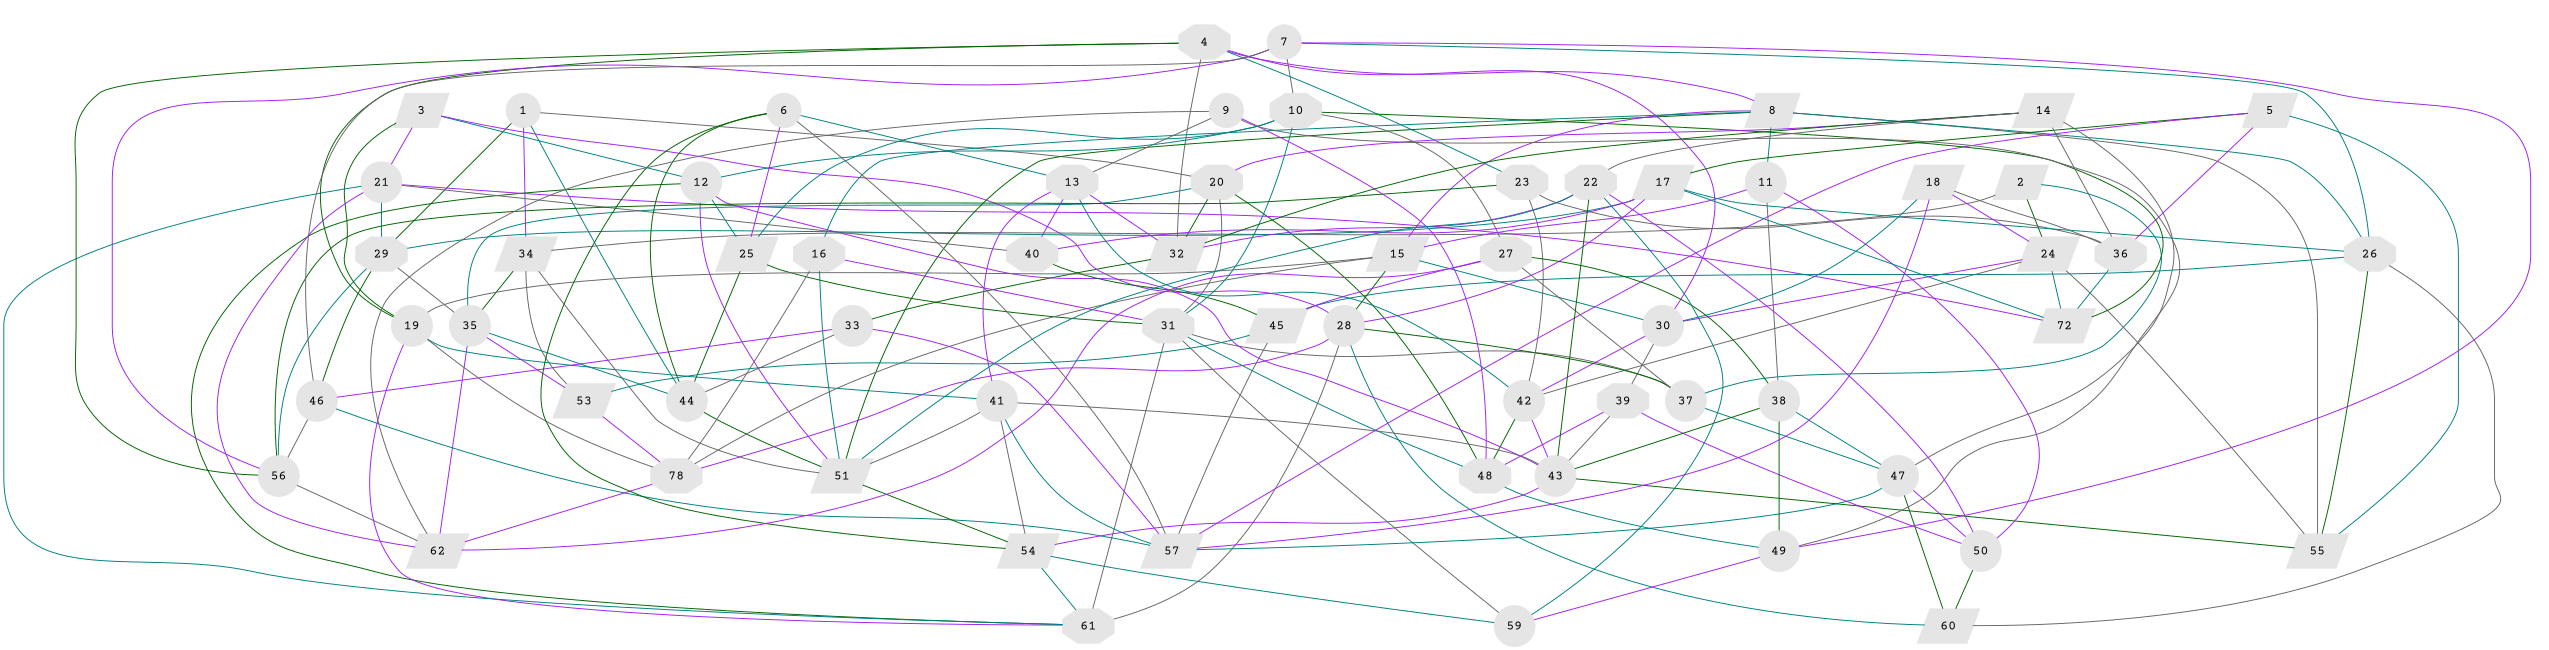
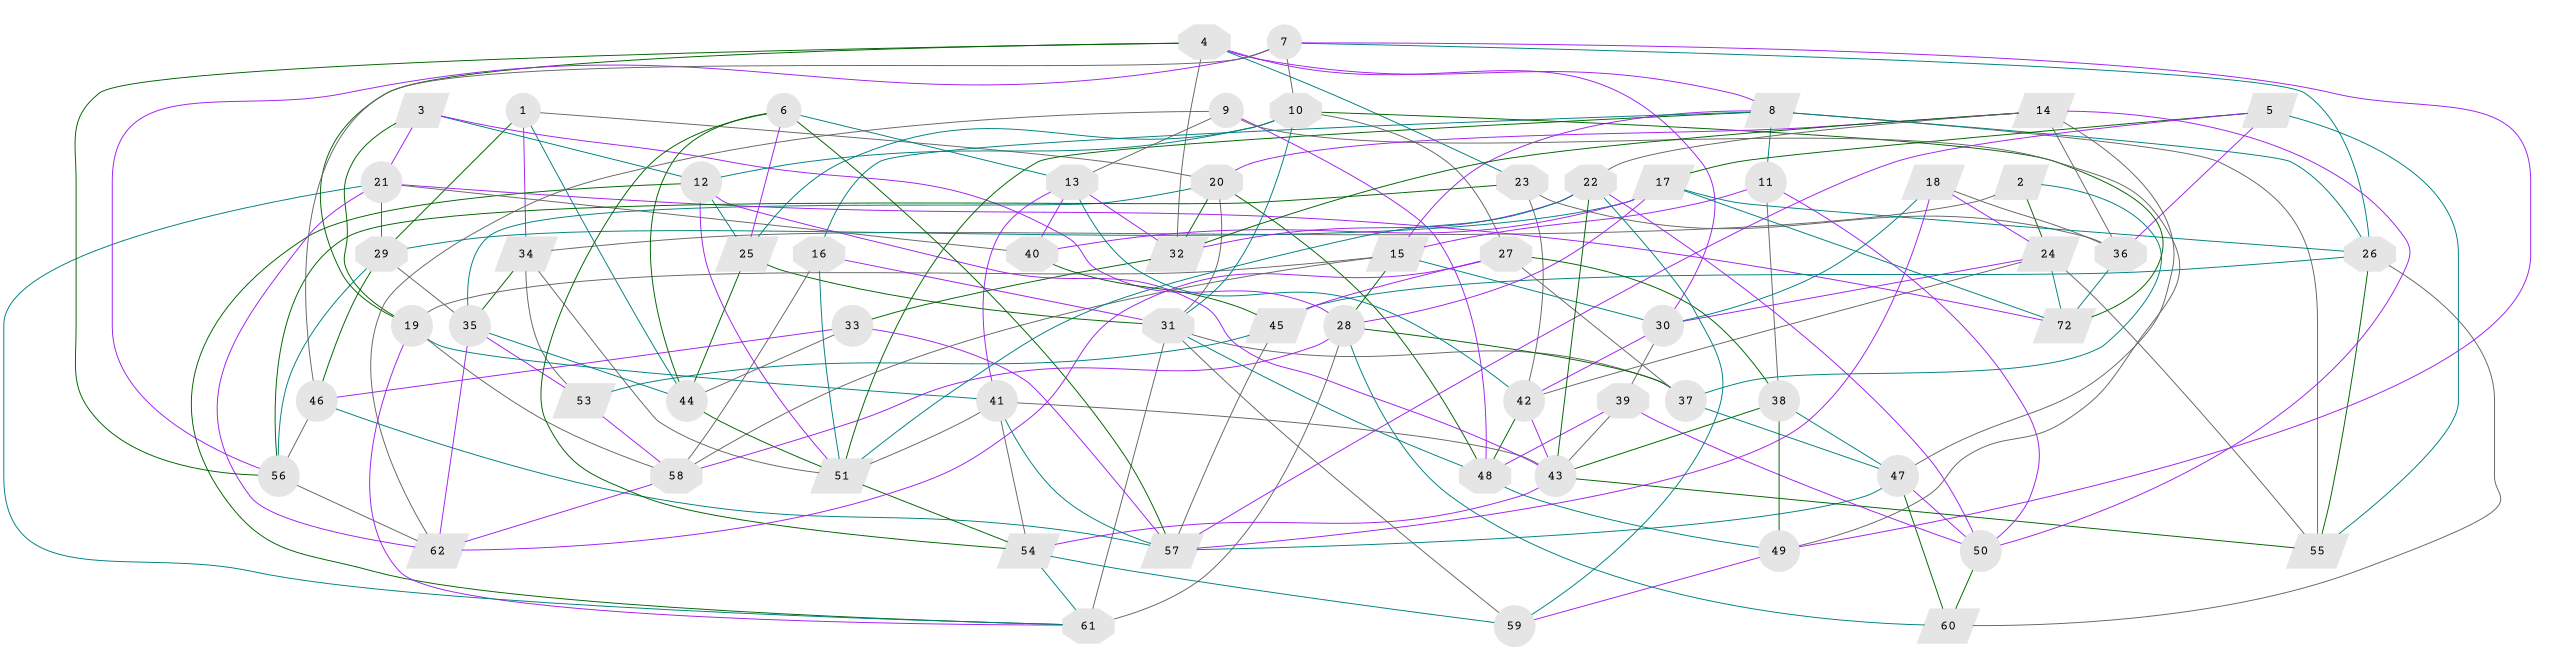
edge "6" -- "57": color gray40 -> darkgreen
edge "14" -- "50": added
node "78": label "78" -> "58"
